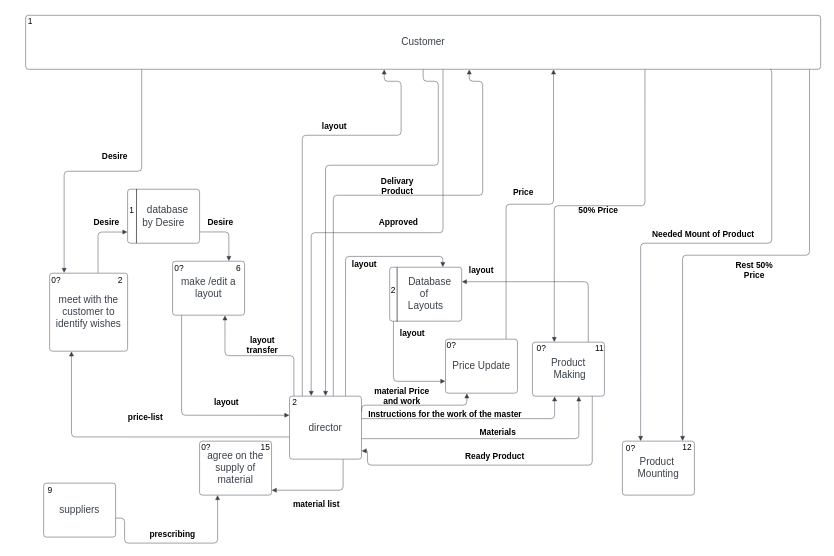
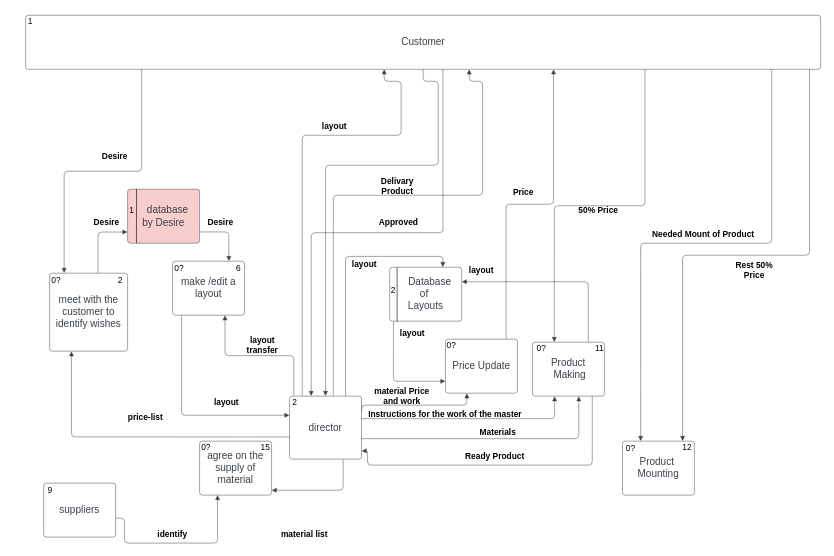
node "database by Desire": fillcolor #ffffff -> #f8cecc
node "material list": moved (317, 504) -> (305, 534)
node "prescribing": label "prescribing" -> "identify"
